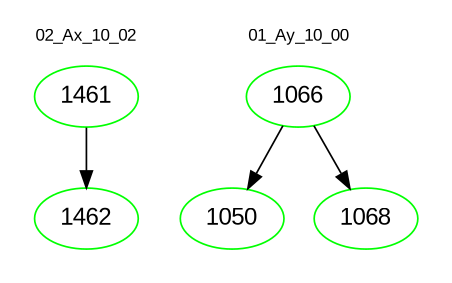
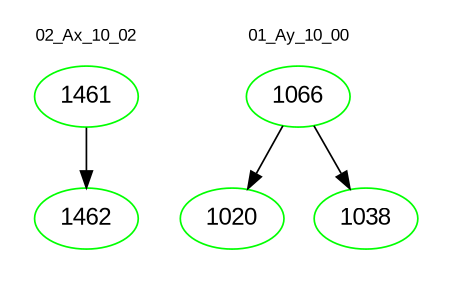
node "1050": label "1050" -> "1020"
node "1068": label "1068" -> "1038"
